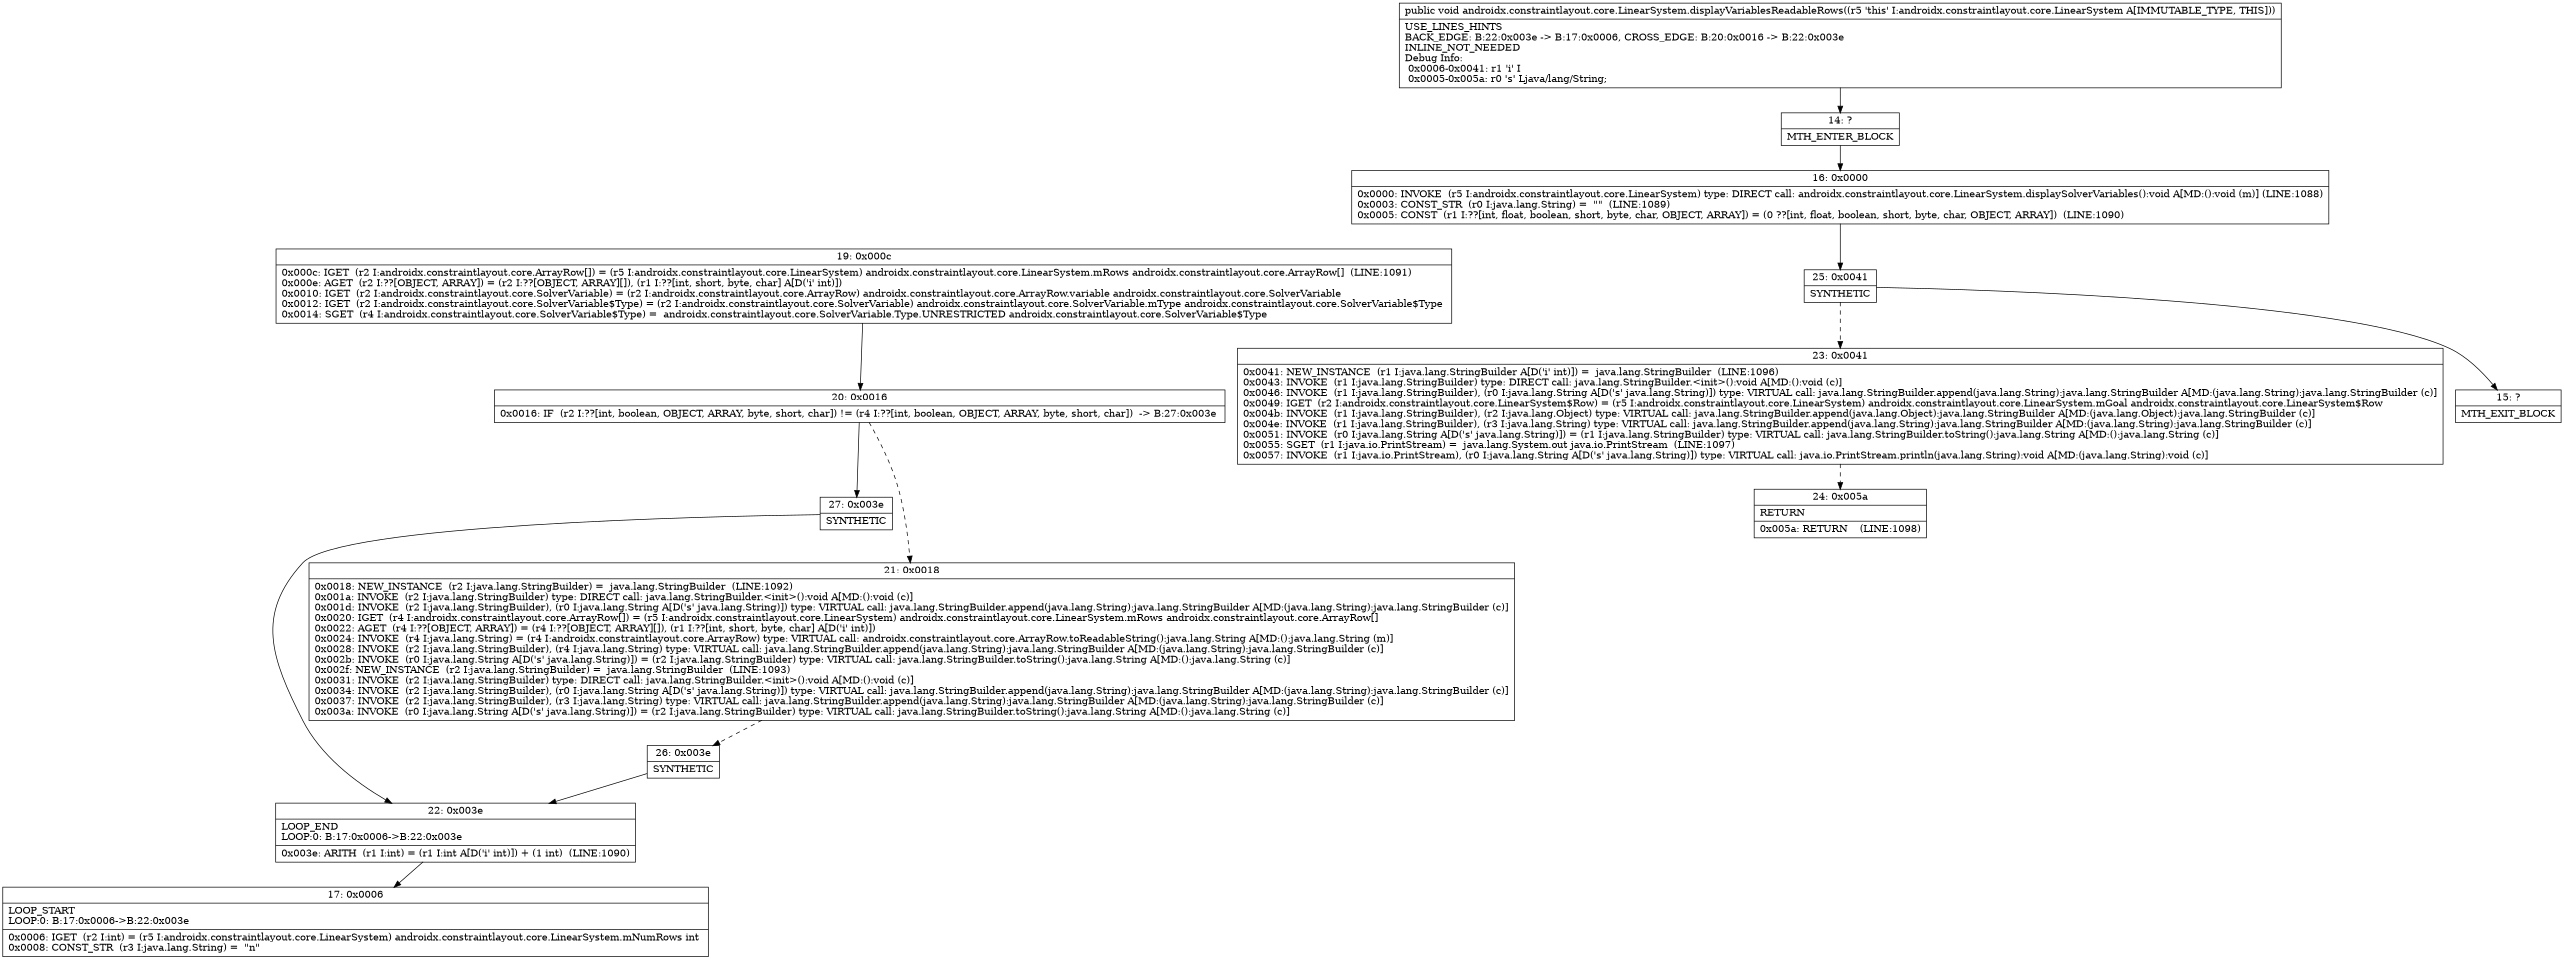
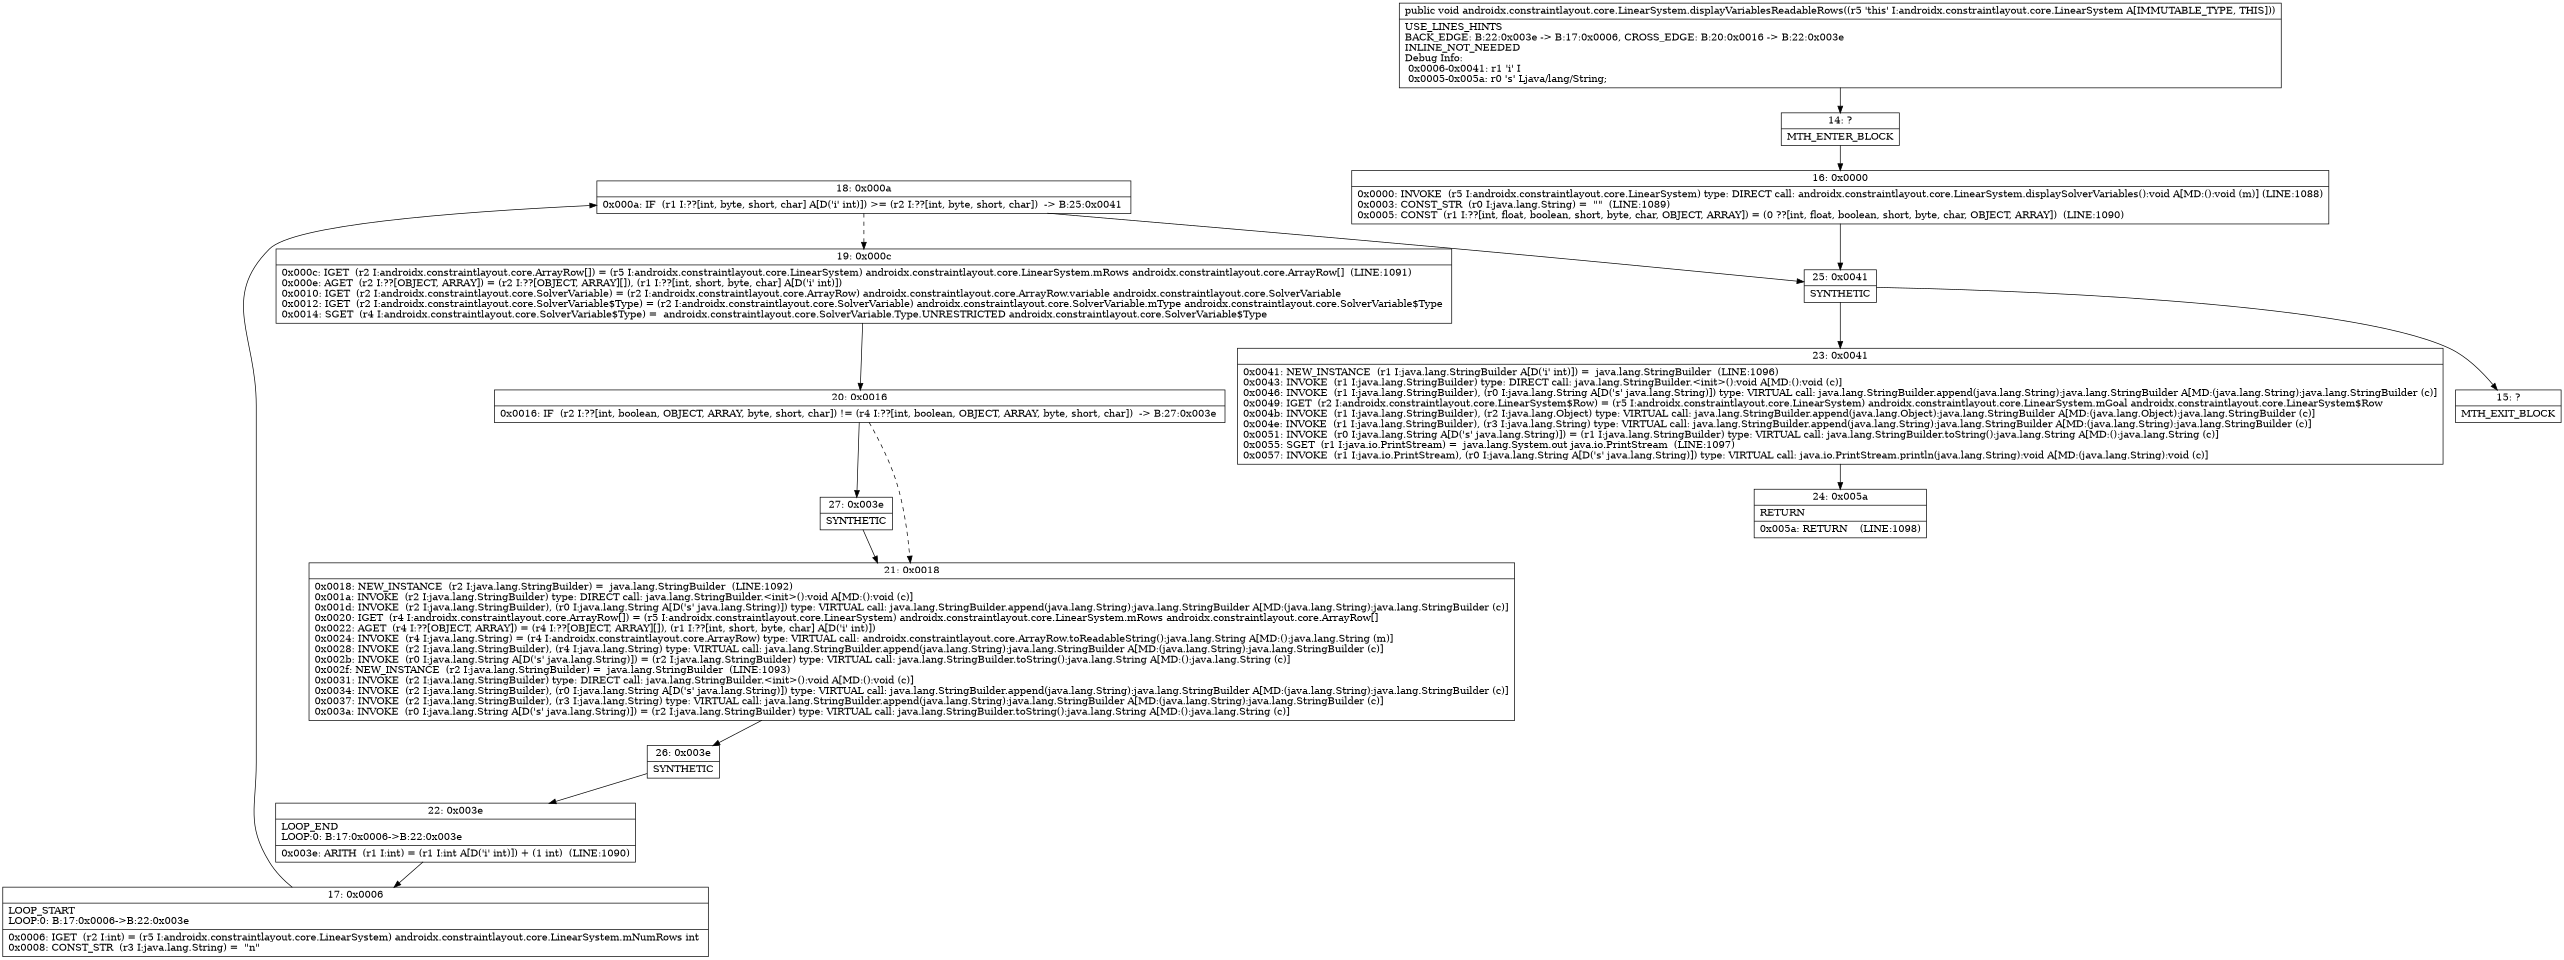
node "18: 0x000a": added
edge "25: 0x0041" -> "23: 0x0041": style dashed -> solid
edge "23: 0x0041" -> "24: 0x005a": style dashed -> solid
edge "27: 0x003e" -> "22: 0x003e": now "27: 0x003e" -> "21: 0x0018"
edge "21: 0x0018" -> "26: 0x003e": style dashed -> solid
